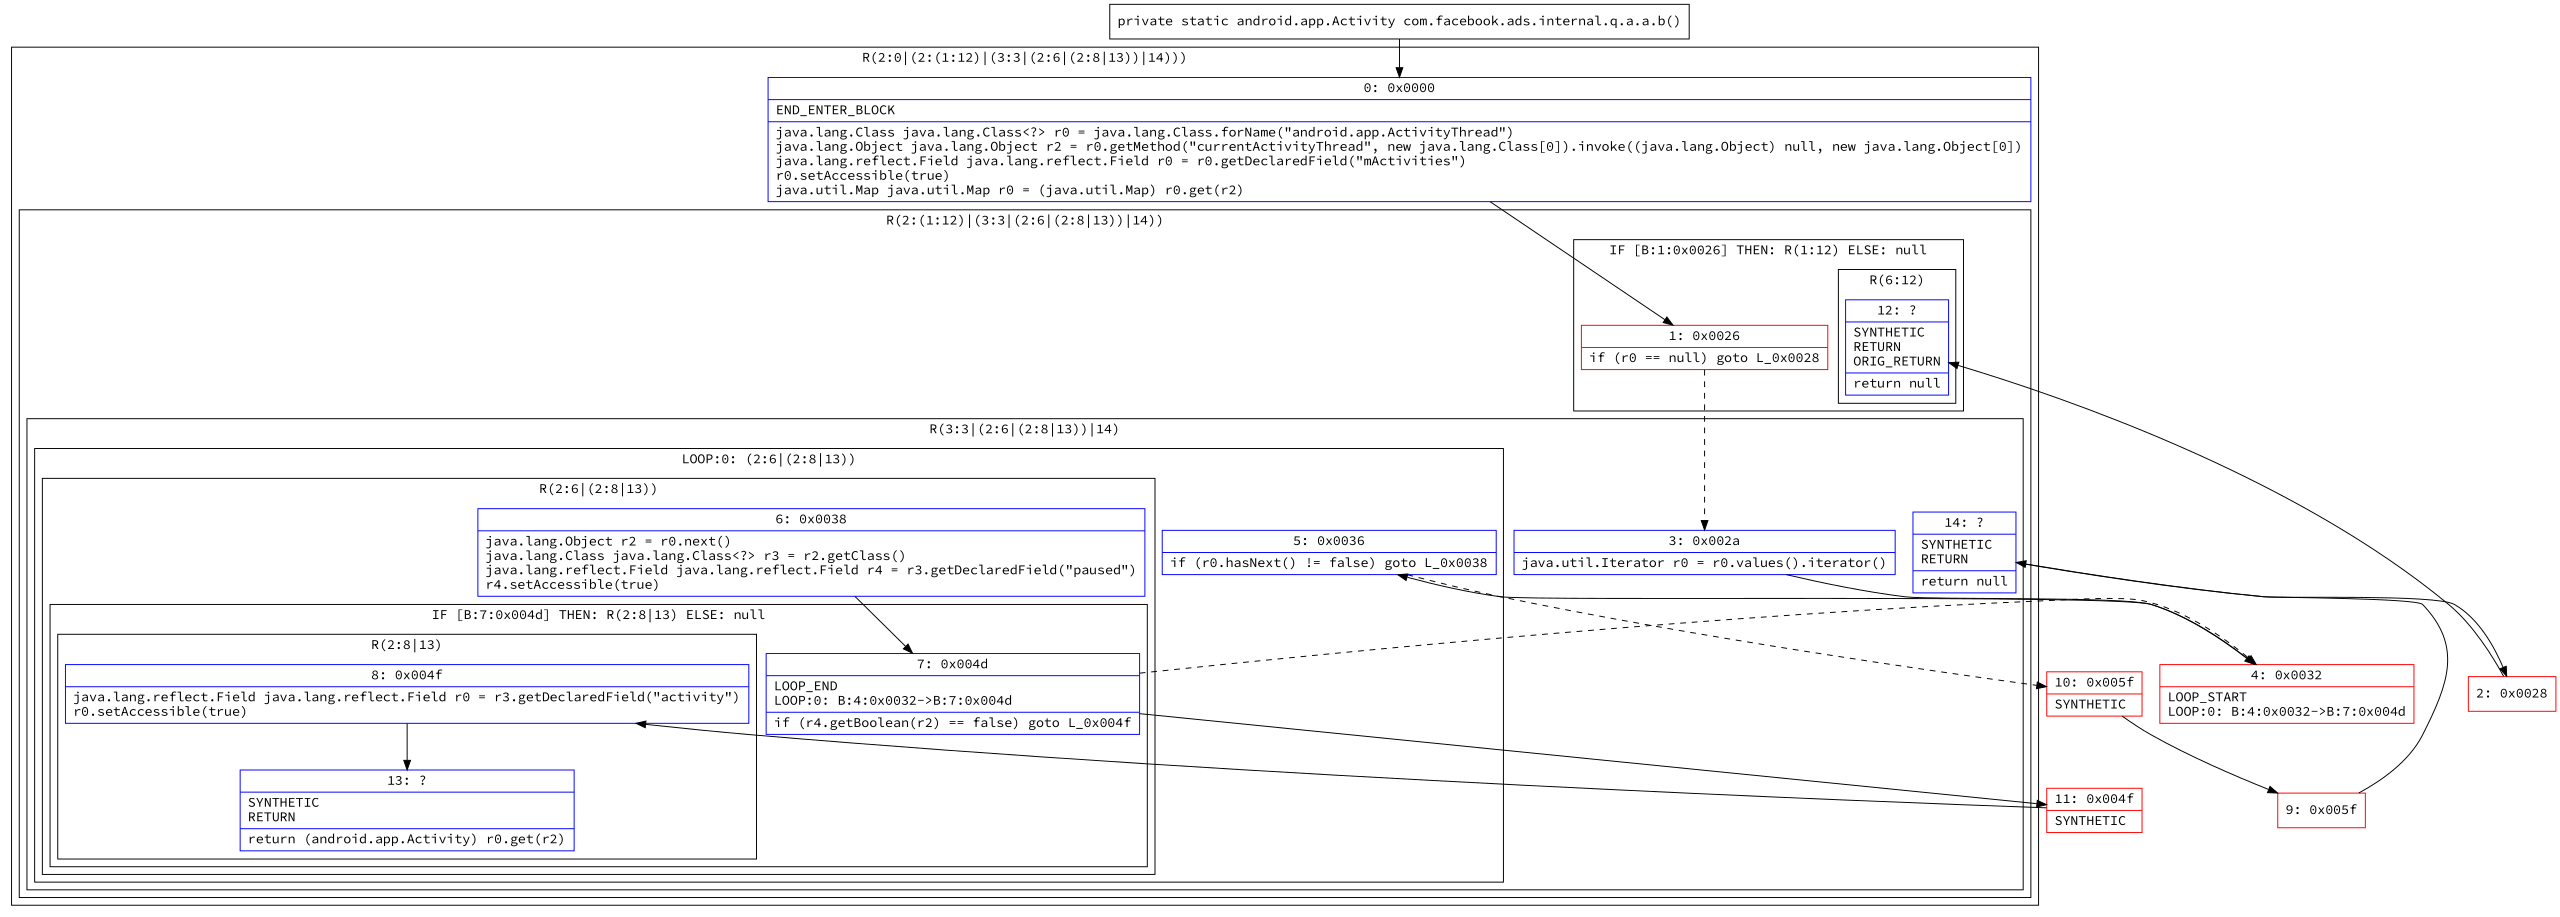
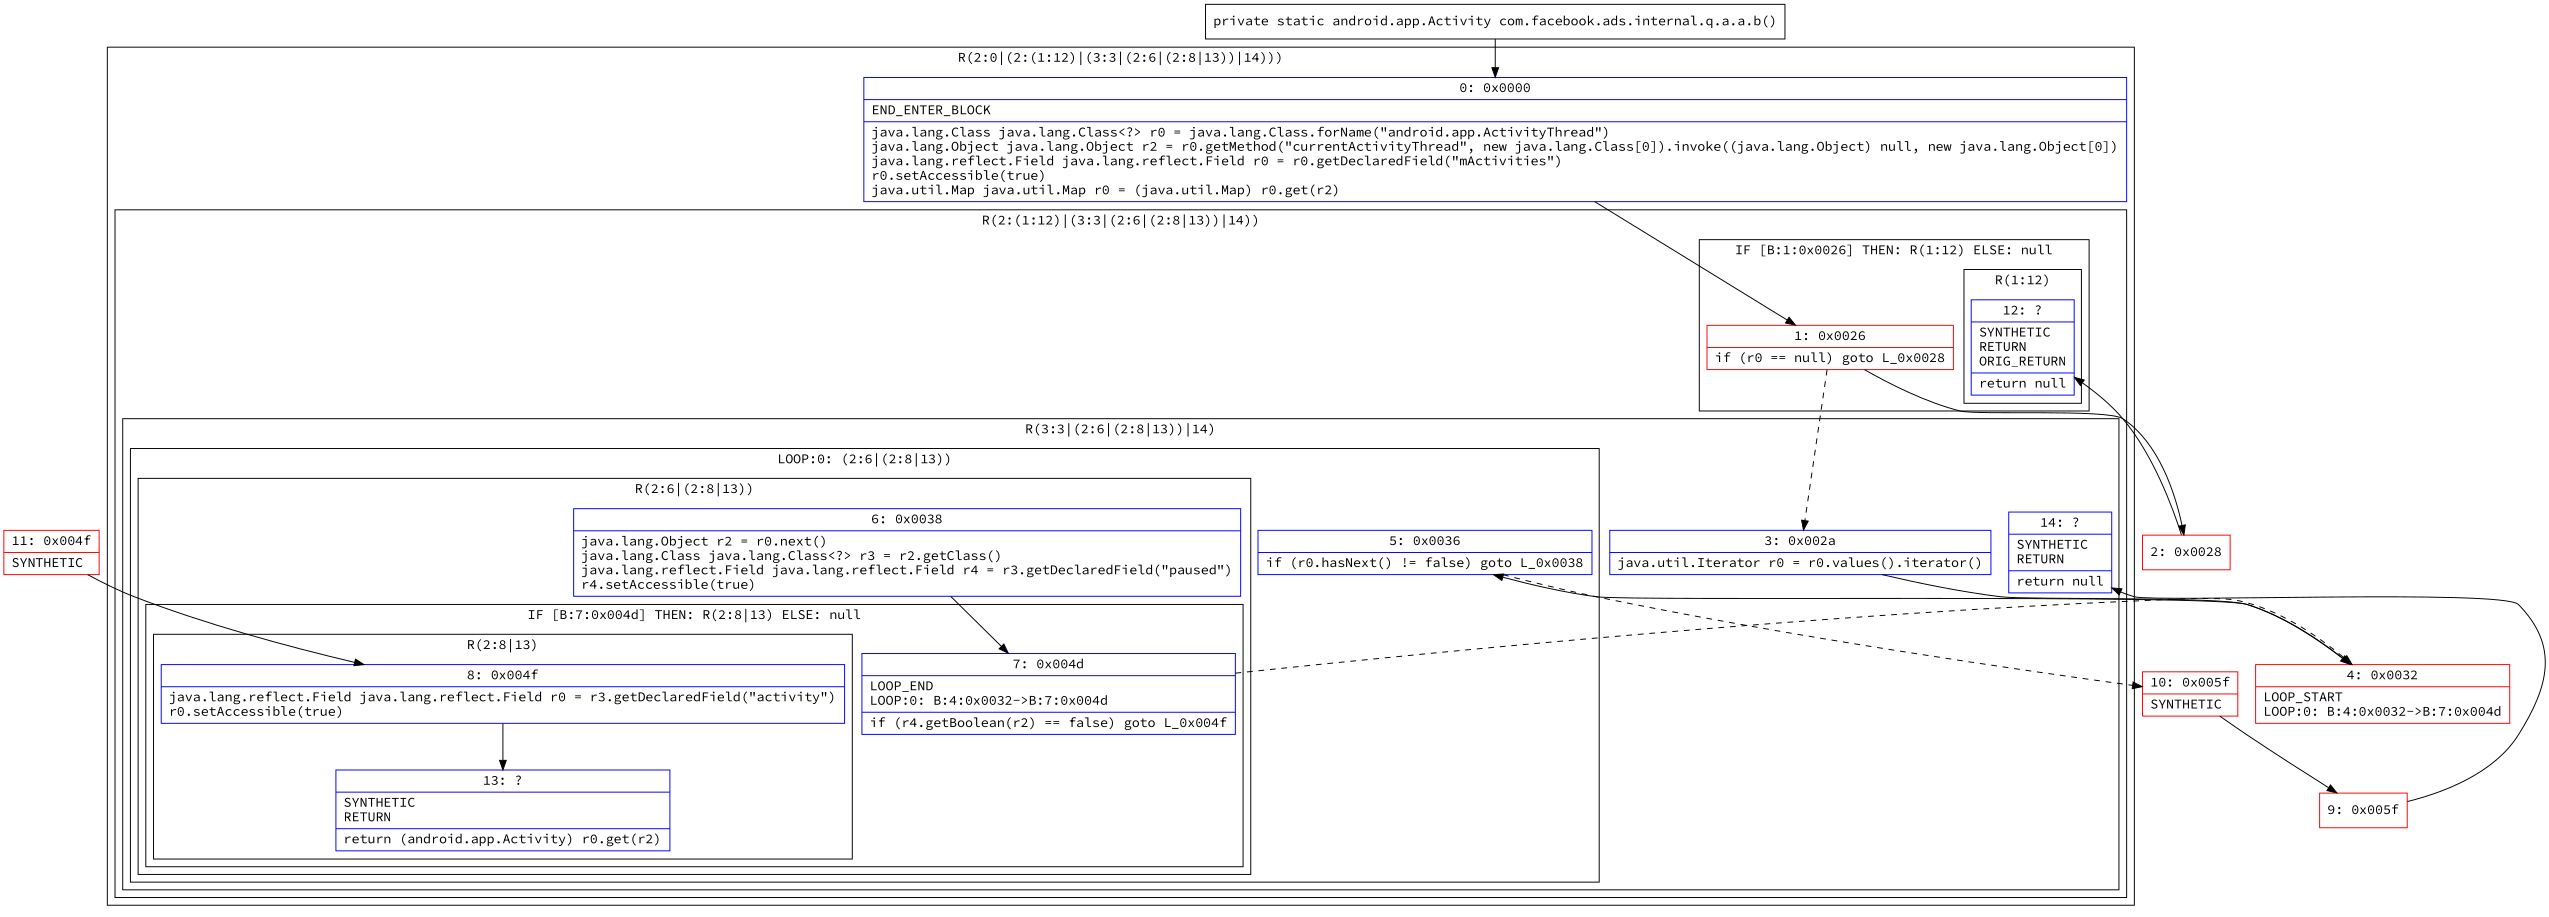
cluster "R(6:12)": label "R(6:12)" -> "R(1:12)"
edge "14: ?" -> "2: 0x0028": now "1: 0x0026" -> "2: 0x0028"
edge "7: 0x004d" -> "11: 0x004f": removed
